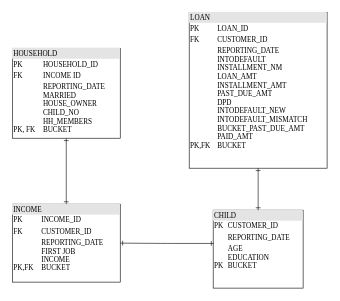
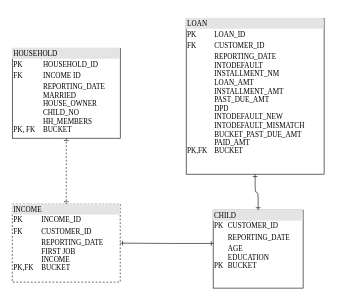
node "LOAN PK LOAN_ID FK CUSTOMER_ID PK,FK REPORTING_DATE INTODEFAULT INSTALLMENT_NM LOAN_AMT INSTALLMENT_AMT PAST_DUE_AMT DPD INTODEFAULT_NEW INTODEFAULT_MISMATCH BUCKET_PAST_DUE_AMT PAID_AMT BUCKET": moved (258, 90) -> (255, 96)
edge "HOUSEHOLD PK HOUSEHOLD_ID FK INCOME ID PK, FK REPORTING_DATE MARRIED HOUSE_OWNER CHILD_NO HH_MEMBERS BUCKET" -- "INCOME PK INCOME_ID FK CUSTOMER_ID PK,FK REPORTING_DATE FIRST JOB INCOME BUCKET": style solid -> dashed
node "INCOME PK INCOME_ID FK CUSTOMER_ID PK,FK REPORTING_DATE FIRST JOB INCOME BUCKET": style solid -> dashed
